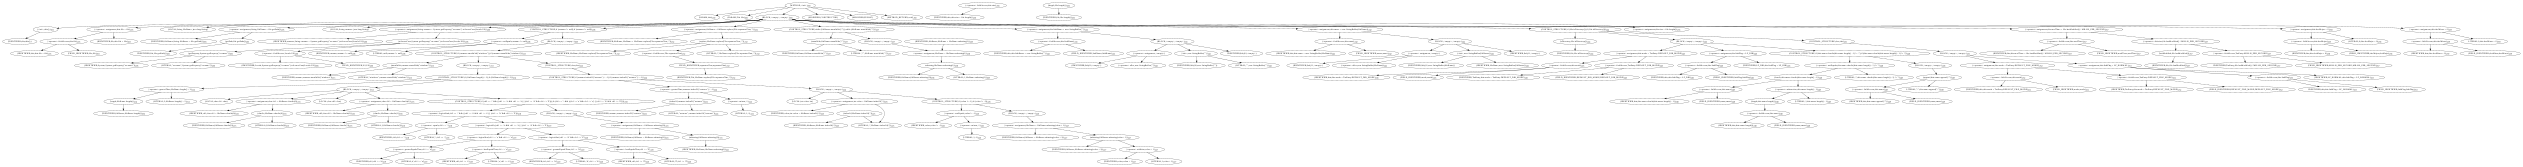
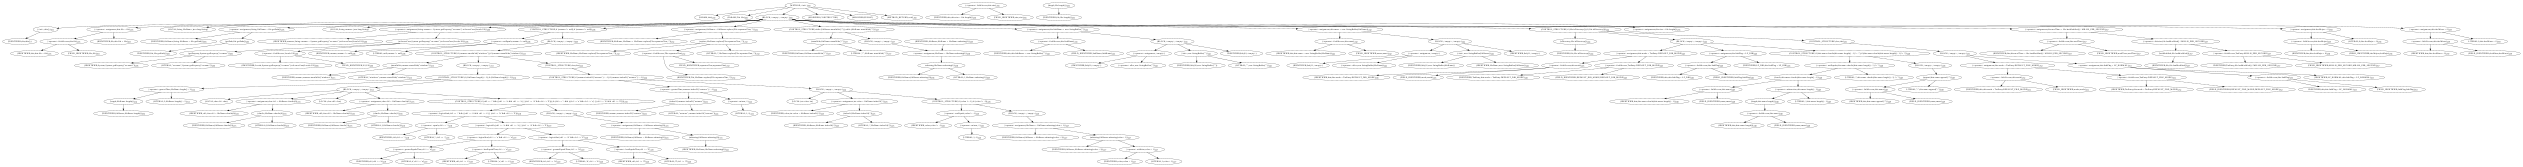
node "(FIELD_IDENTIFIER,size,size)": added
edge "(FIELD_IDENTIFIER,separatorChar,separatorChar)" -> "(IDENTIFIER,File,fileName.replace(File.separatorChar, '/'))": now "(<operator>.fieldAccess,File.separatorChar)" -> "(IDENTIFIER,File,fileName.replace(File.separatorChar, '/'))"
edge "(<operator>.assignment,int colon = fileName.indexOf(':'))" -> "(LITERAL,':',fileName.indexOf(':'))": now "(<operator>.assignment,int colon = fileName.indexOf(':'))" -> "(indexOf,fileName.indexOf(':'))"
